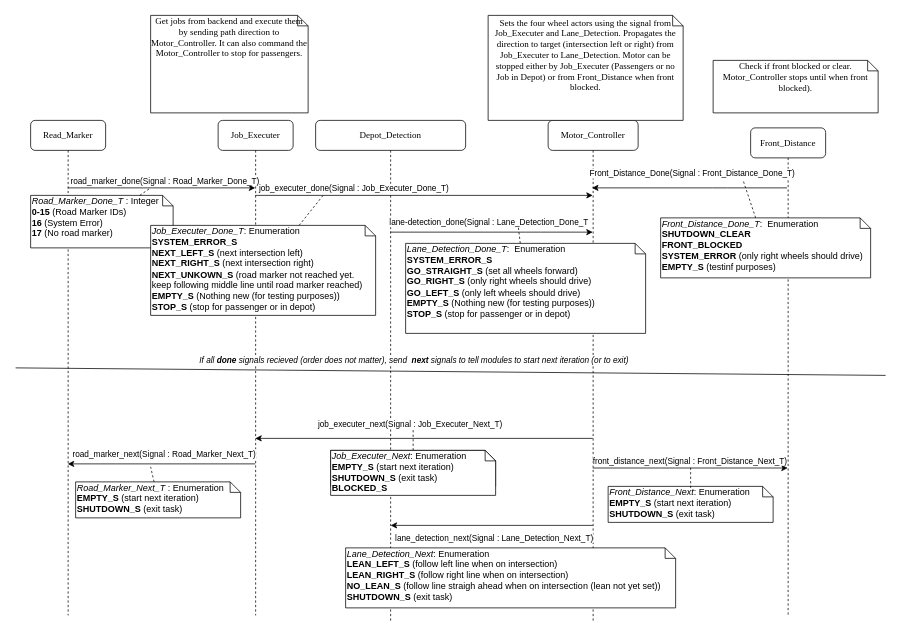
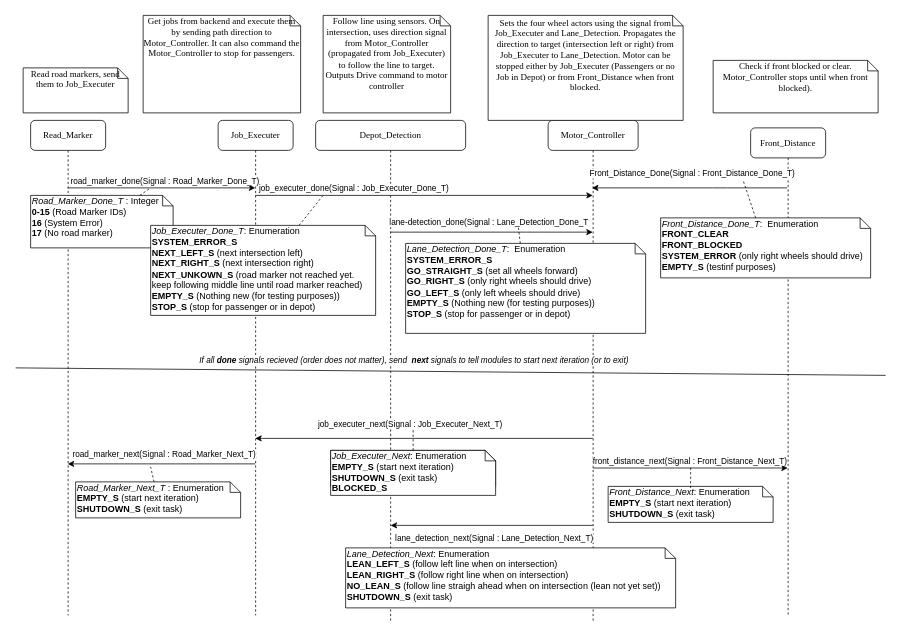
node "Get jobs from backend and execute them by sending path direction to Motor_Controller. It can also command the Motor_Controller to stop for passengers.": moved (229, 64) -> (222, 64)
node "Follow line using sensors. On intersection, uses direction signal from Motor_Controller (propagated from Job_Executer) to follow the line to target. Outputs Drive command to motor controller": added
node "Read road markers, send them to Job_Executer": added
node "Front_Distance_Done_T: Enumeration SHUTDOWN_CLEAR FRONT_BLOCKED SYSTEM_ERROR (only right wheels should drive) EMPTY_S (testinf purposes)": label "Front_Distance_Done_T: Enumeration SHUTDOWN_CLEAR FRONT_BLOCKED SYSTEM_ERROR (only right wheels should drive) EMPTY_S (testinf purposes)" -> "Front_Distance_Done_T: Enumeration FRONT_CLEAR FRONT_BLOCKED SYSTEM_ERROR (only right wheels should drive) EMPTY_S (testinf purposes)"
